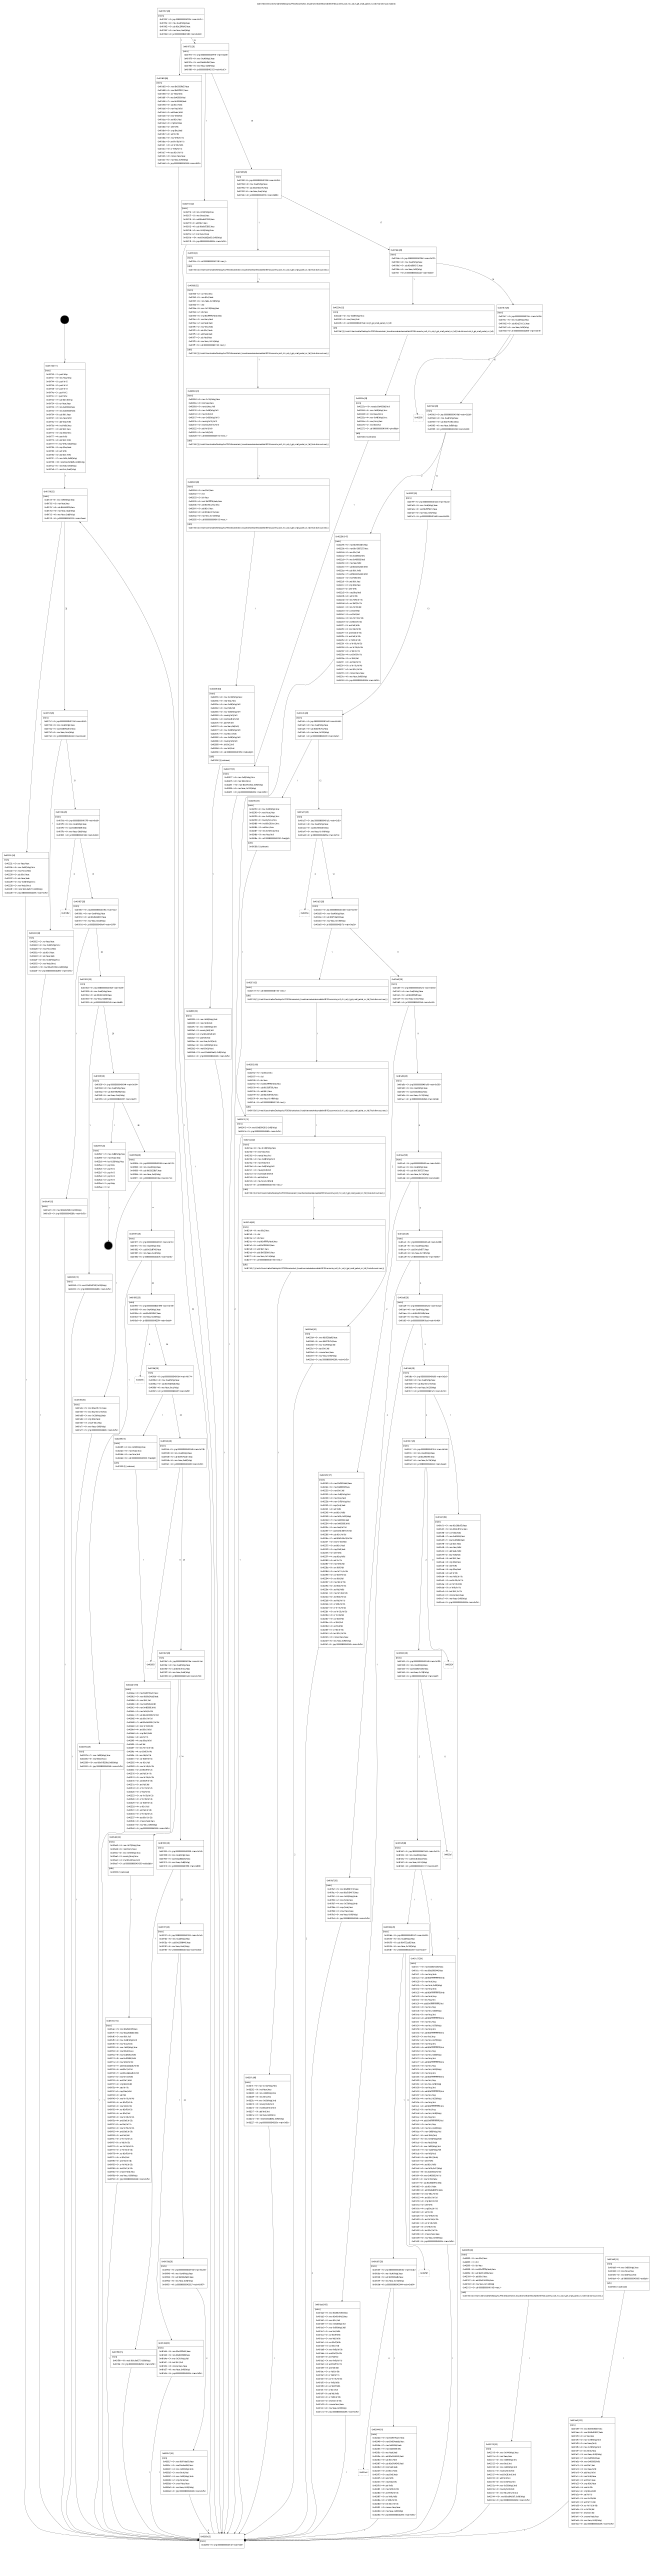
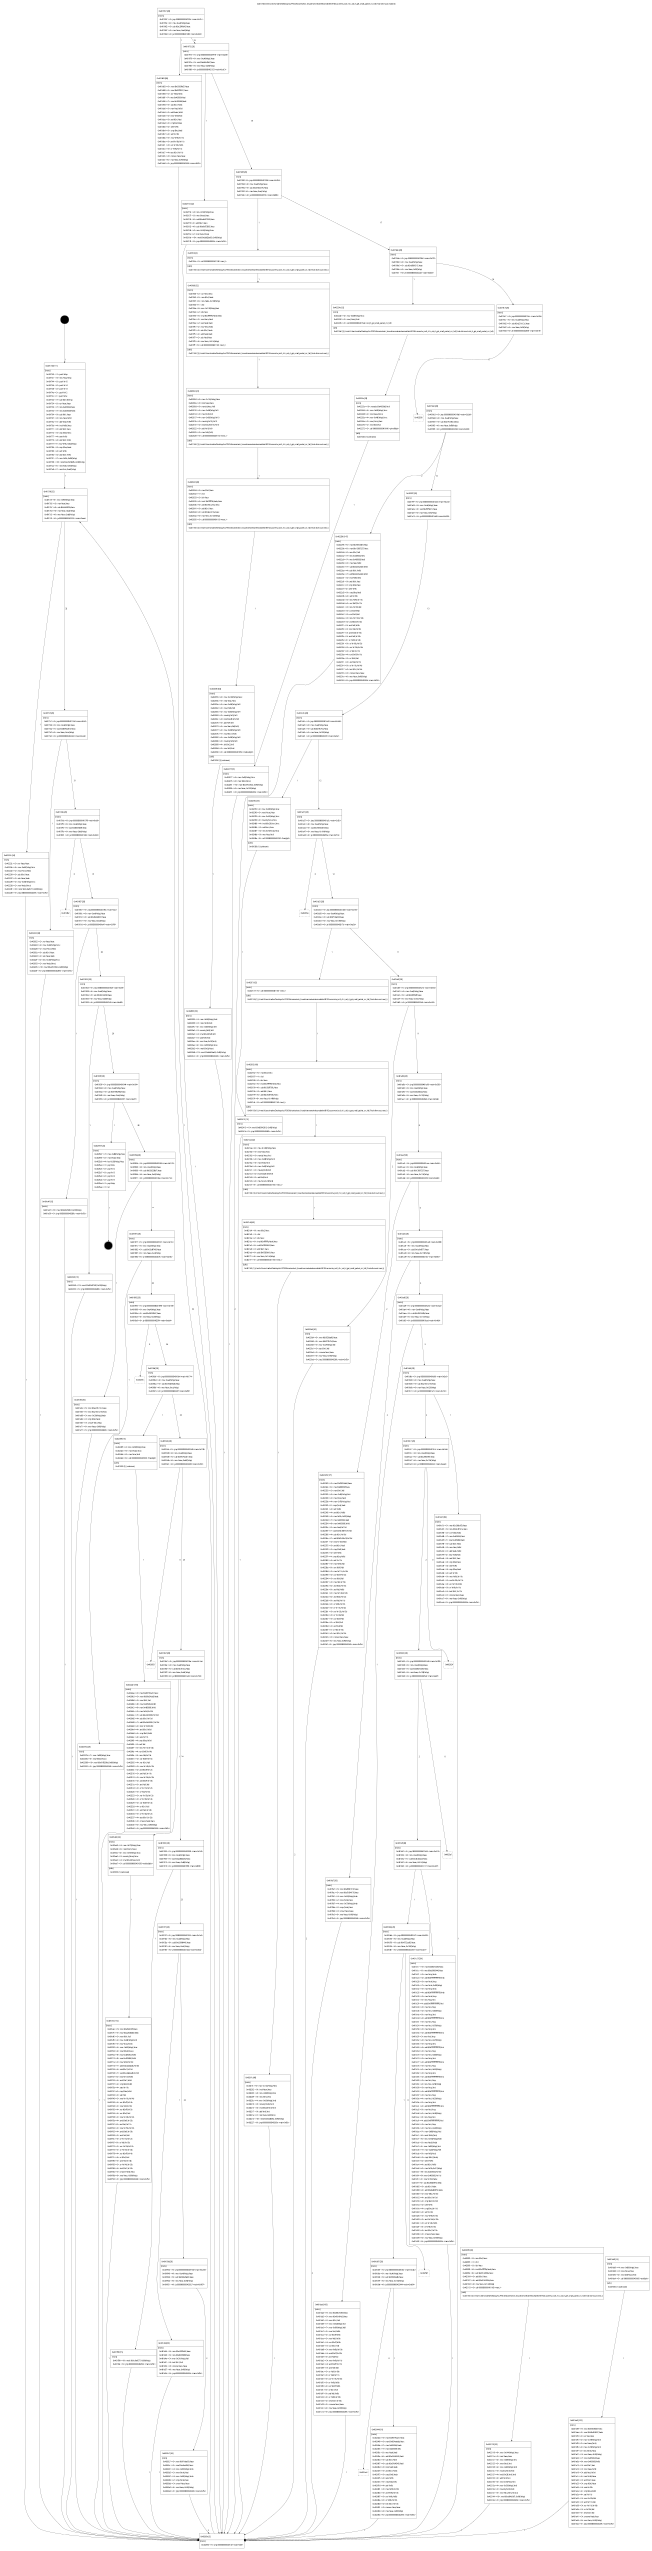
edge "0x4019c7 [28]" -> "0x4019e3 [28]": removed, label "16"
